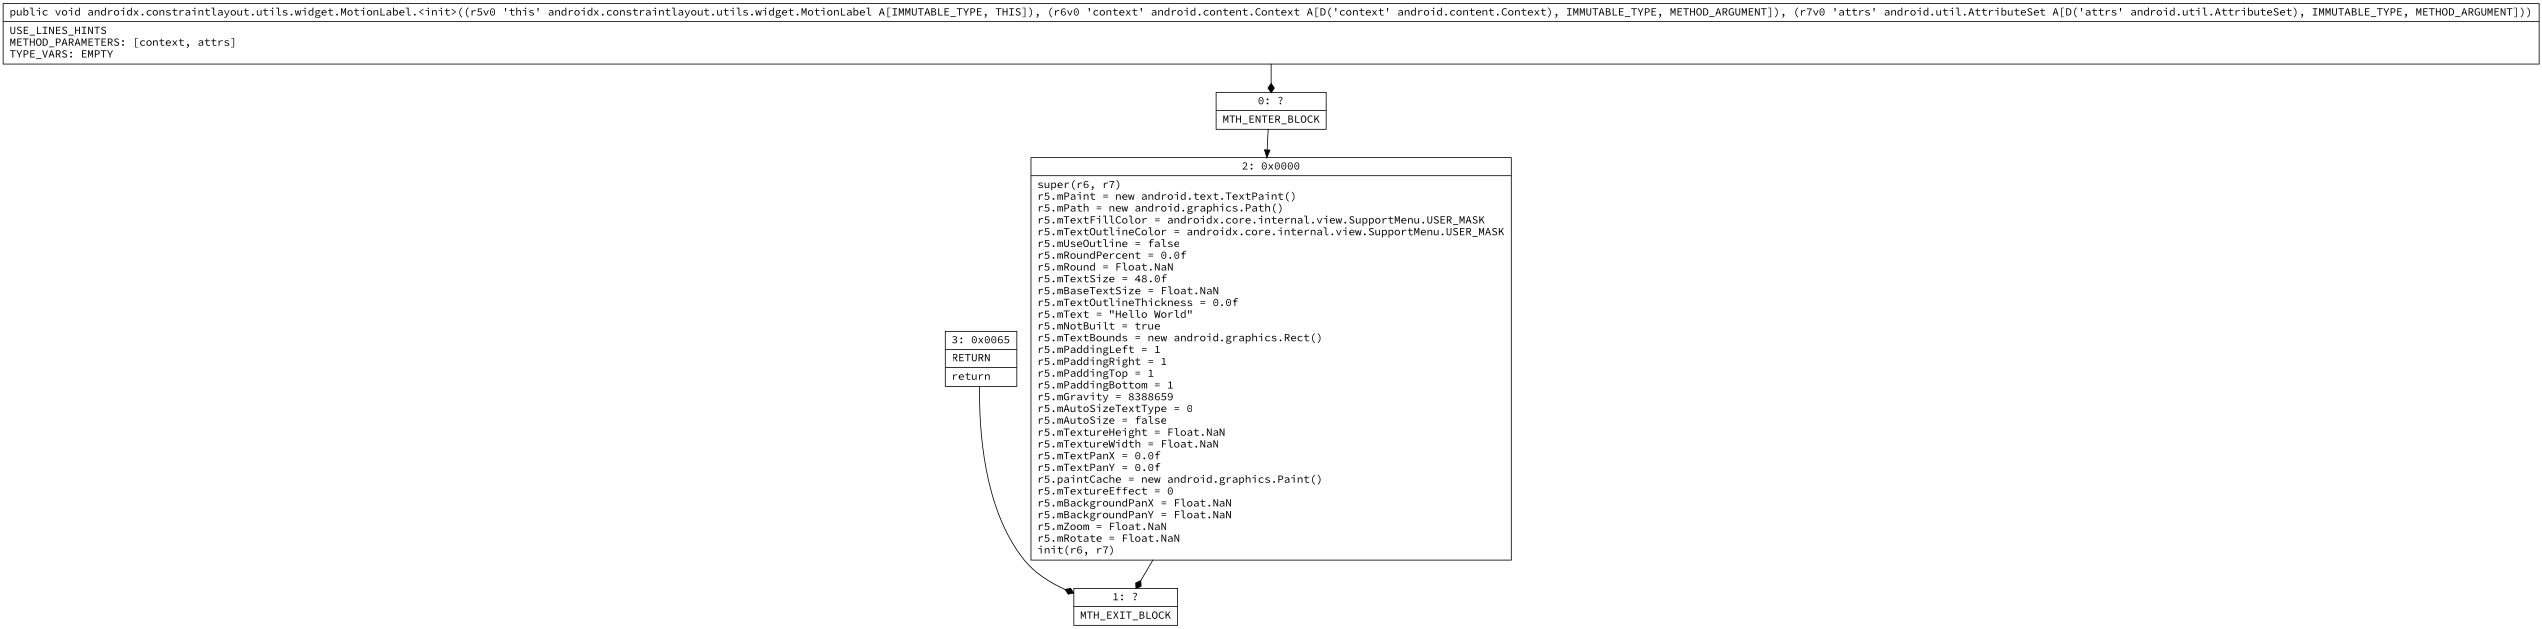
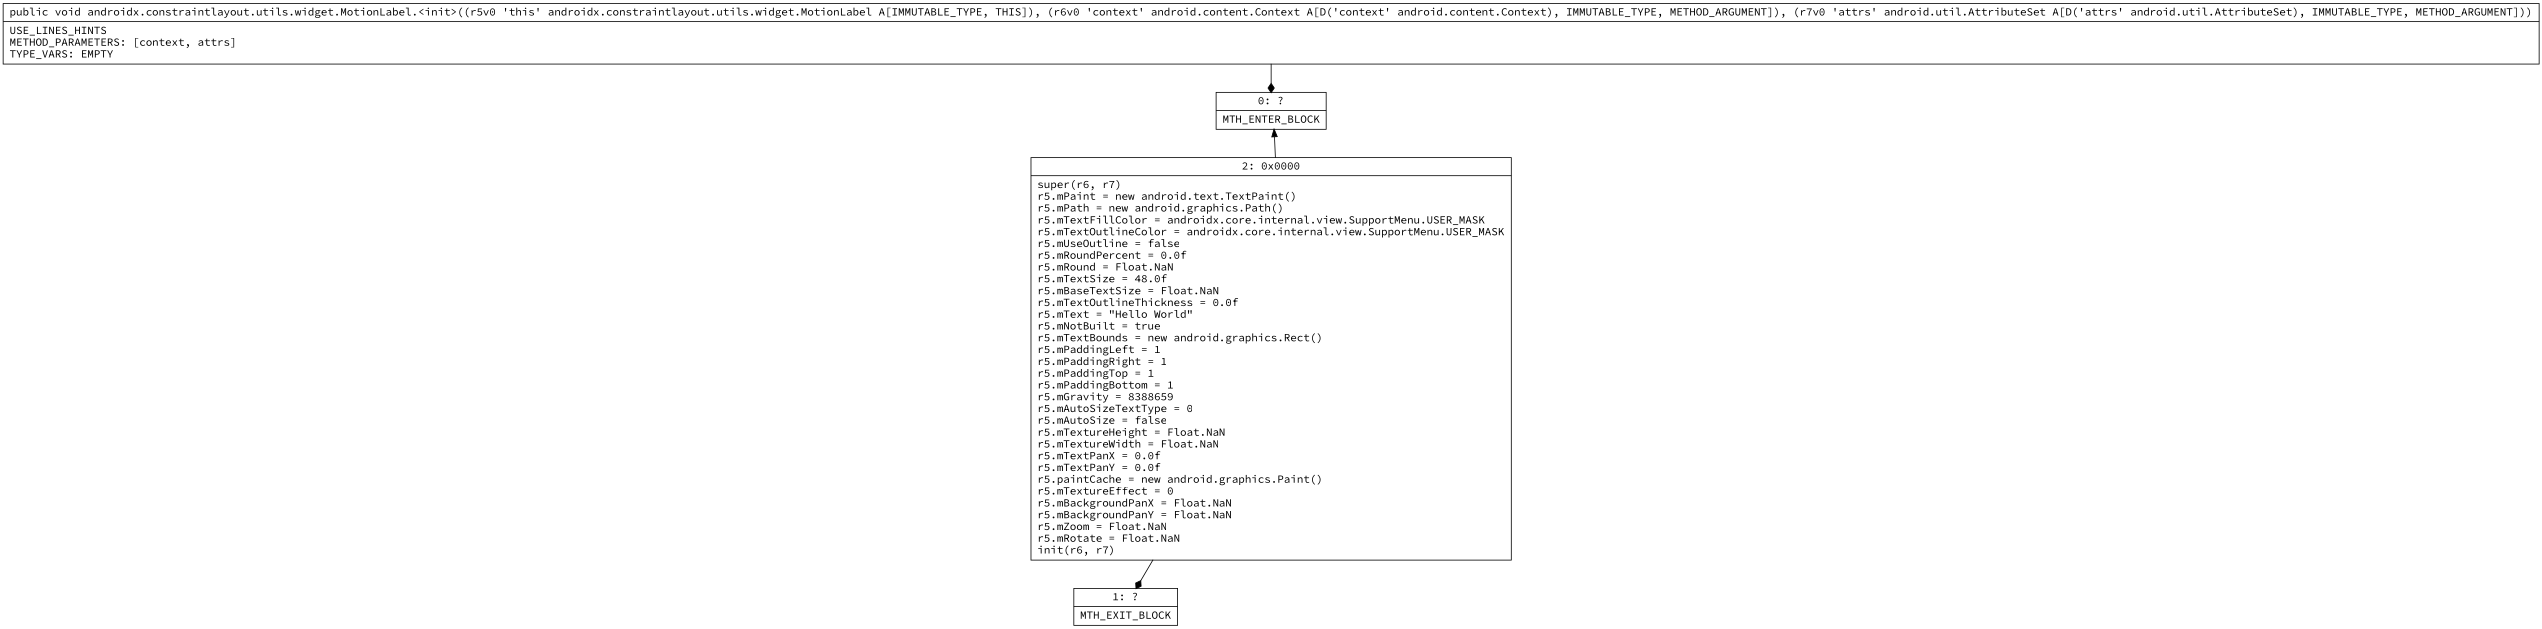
edge "0: ?" -> "2: 0x0000": reversed
node "3: 0x0065": removed
